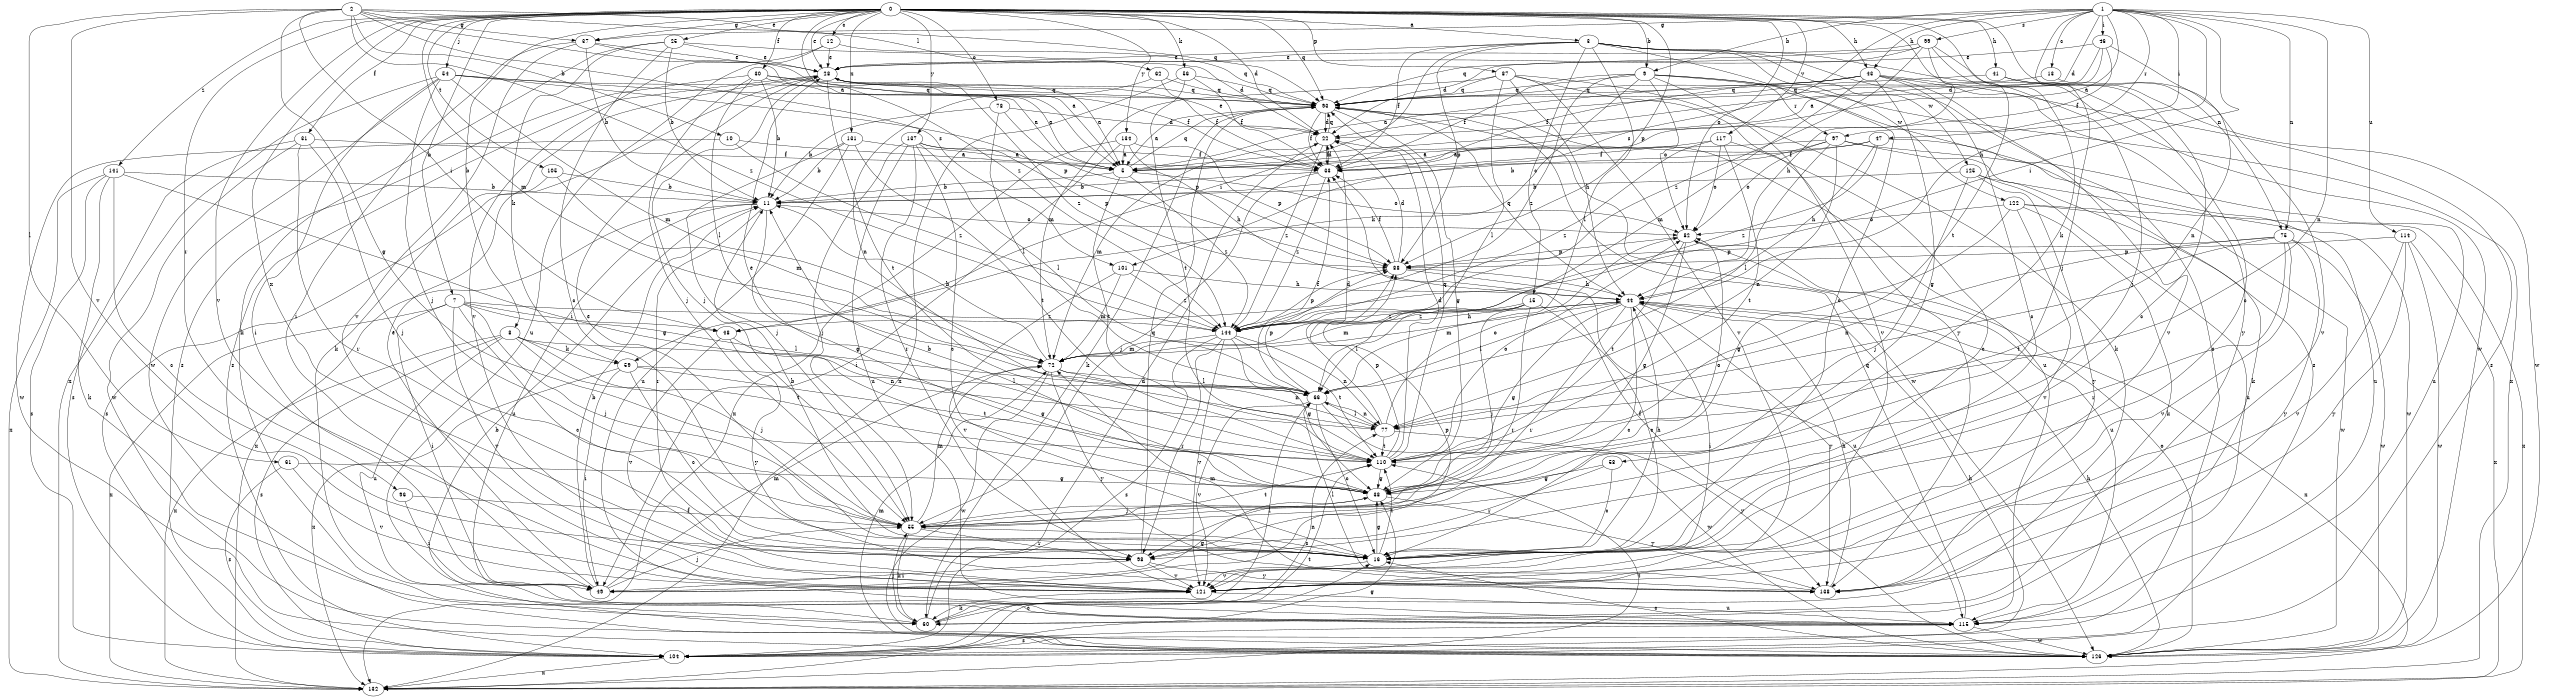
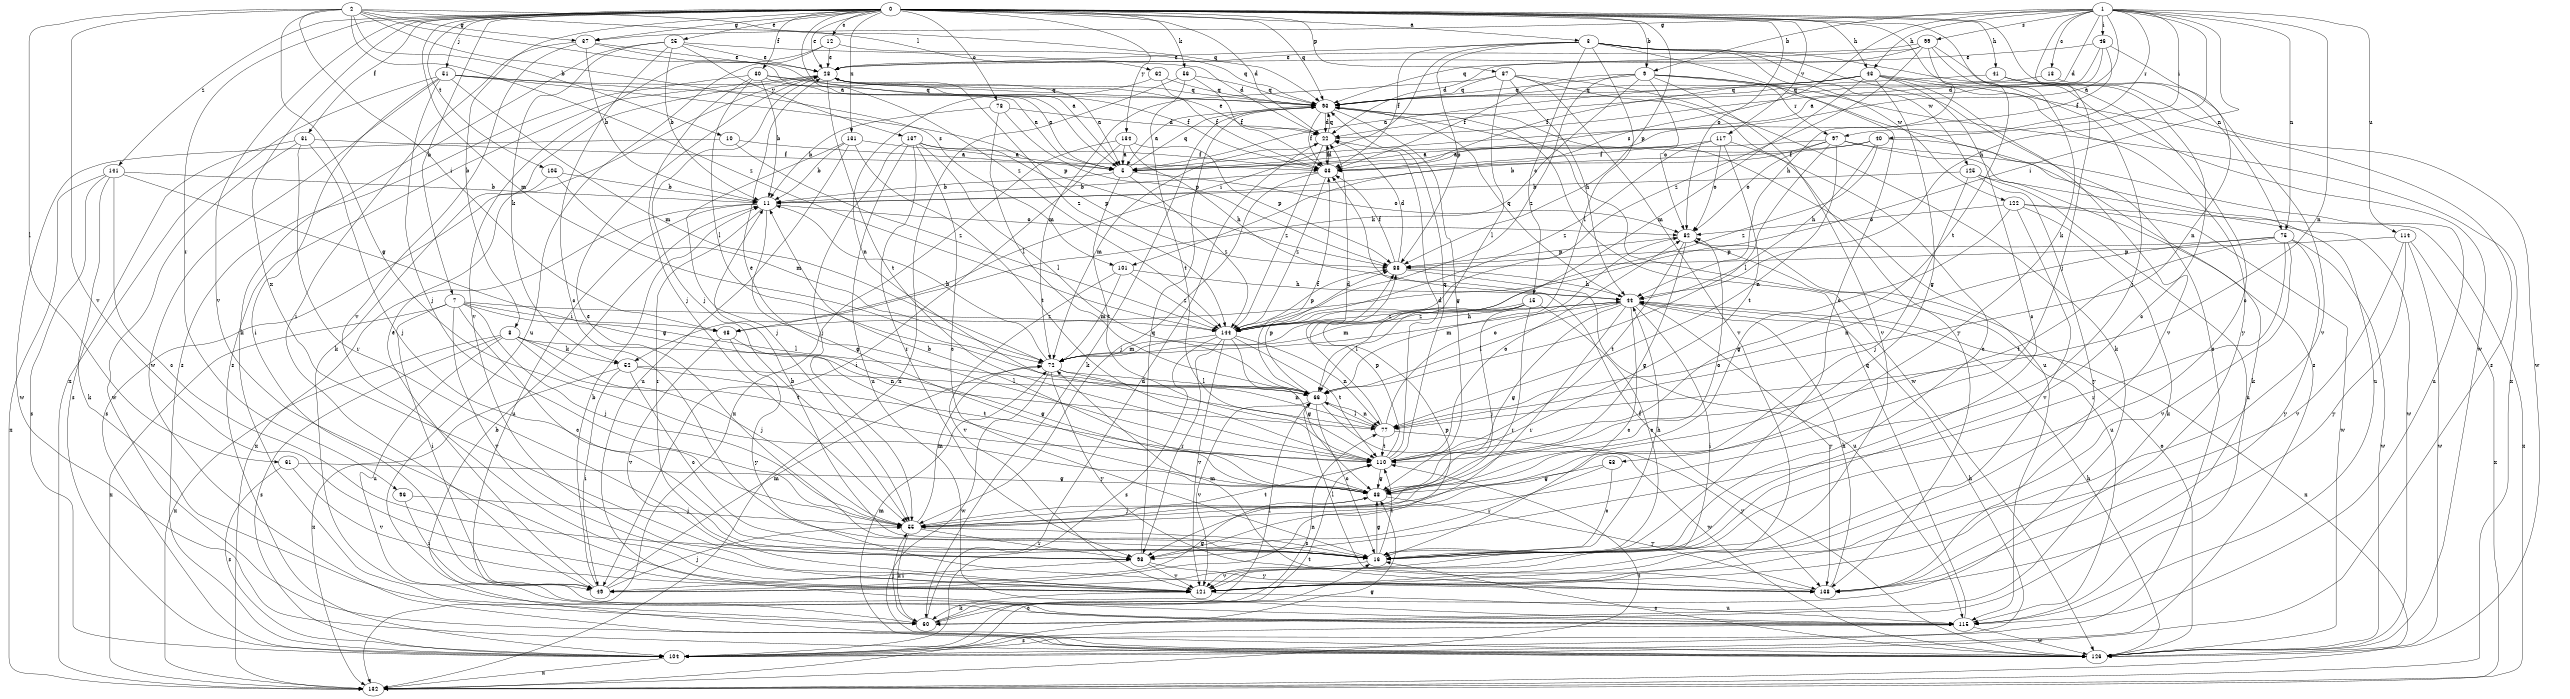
edge "0" -> "137": now "25" -> "137"
node "54": label "54" -> "51"
node "47": label "47" -> "40"
node "59": label "59" -> "52"
edge "96" -> "55": label "f" -> "j"
